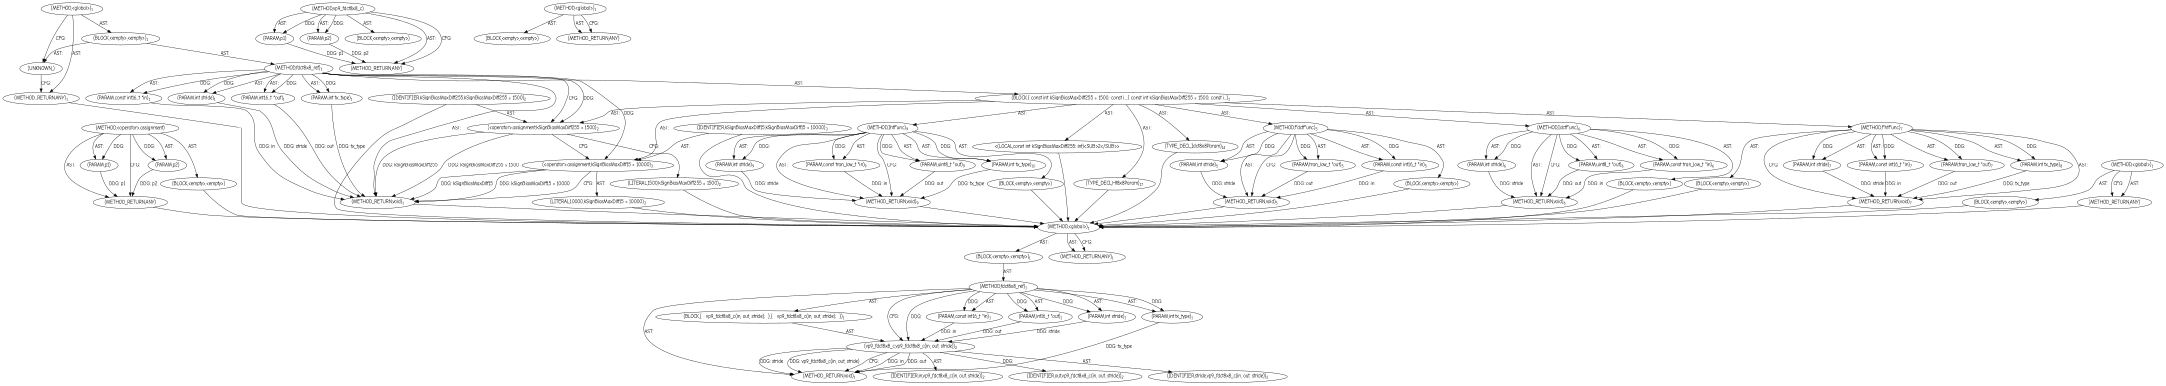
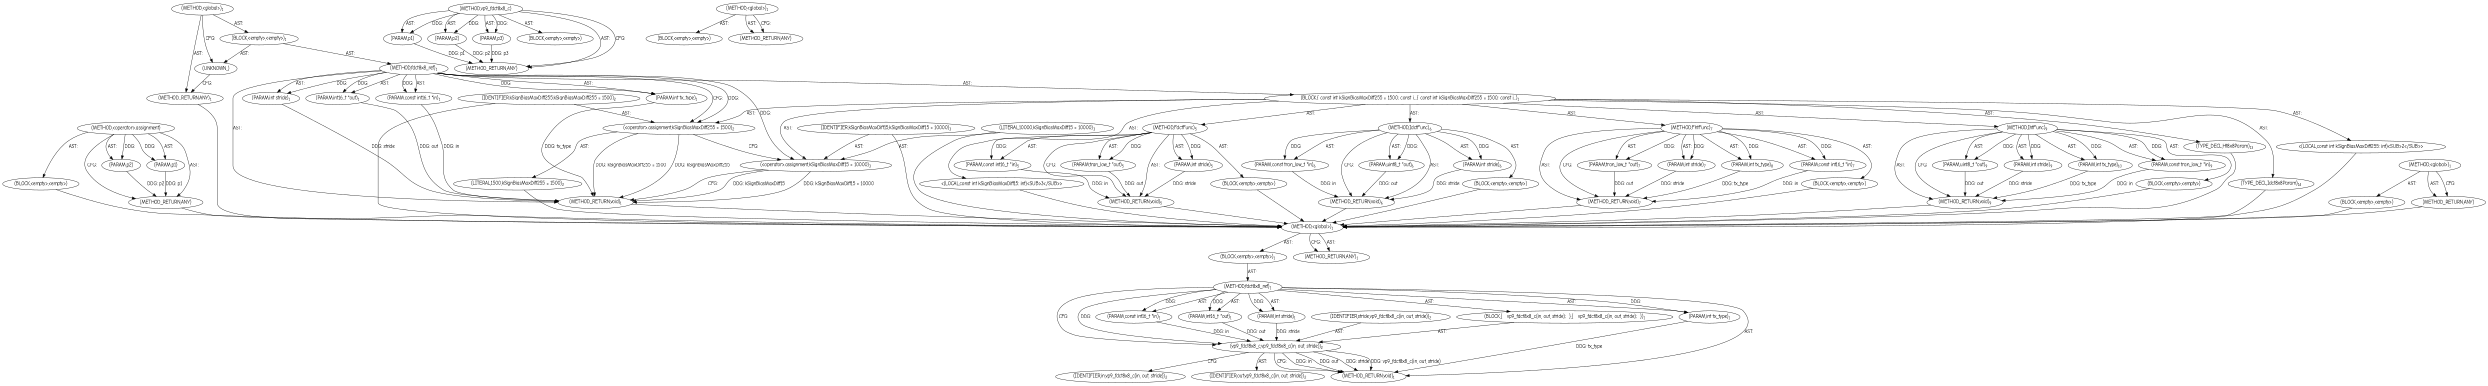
node "(PARAM,p3)": added
edge "(<operator>.assignment,kSignBiasMaxDiff255 = 1500)" -> "(LITERAL,1500,kSignBiasMaxDiff255 = 1500)": label "CFG: " -> "AST: "
edge "(<operator>.assignment,kSignBiasMaxDiff15 = 10000)" -> "(LITERAL,10000,kSignBiasMaxDiff15 = 10000)": reversed
node "(TYPE_DECL,Ht8x8Param)": text "17" -> "13"
node "<(LOCAL,const int kSignBiasMaxDiff15: int)<SUB>3</SUB>>": added
edge "(vp9_fdct8x8_c,vp9_fdct8x8_c(in, out, stride))" -> "(IDENTIFIER,in,vp9_fdct8x8_c(in, out, stride))": label "AST: " -> "CFG: "
edge "(vp9_fdct8x8_c,vp9_fdct8x8_c(in, out, stride))" -> "(IDENTIFIER,out,vp9_fdct8x8_c(in, out, stride))": label "DDG: " -> "AST: "
edge "(vp9_fdct8x8_c,vp9_fdct8x8_c(in, out, stride))" -> "(IDENTIFIER,stride,vp9_fdct8x8_c(in, out, stride))": reversed
